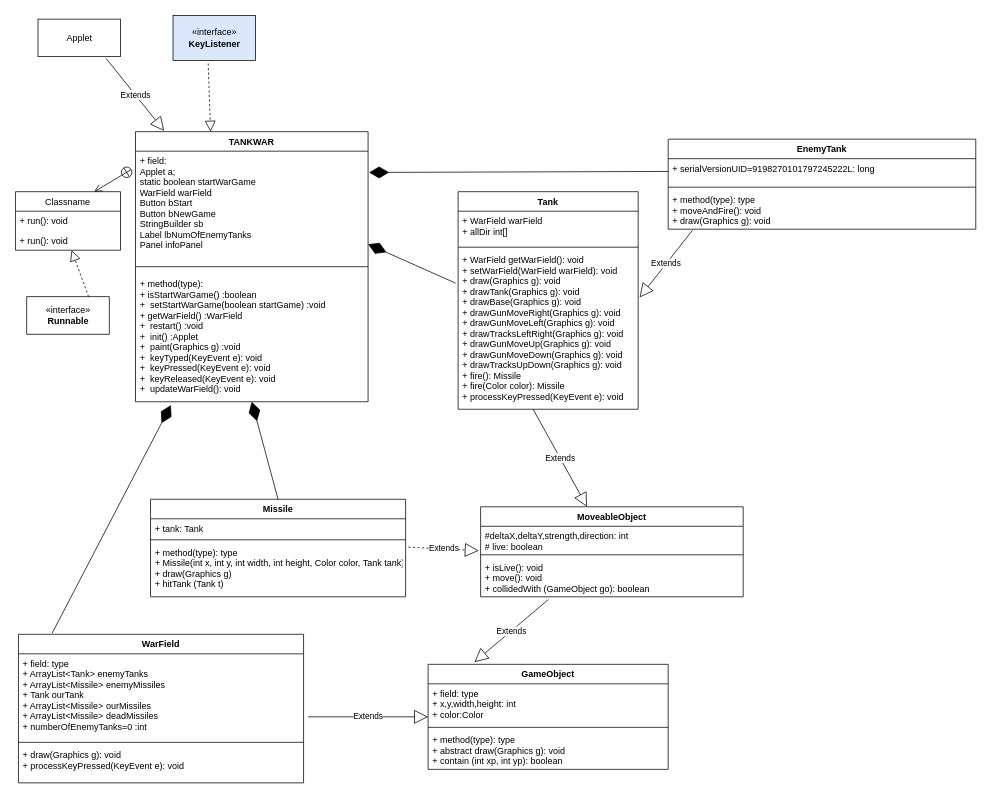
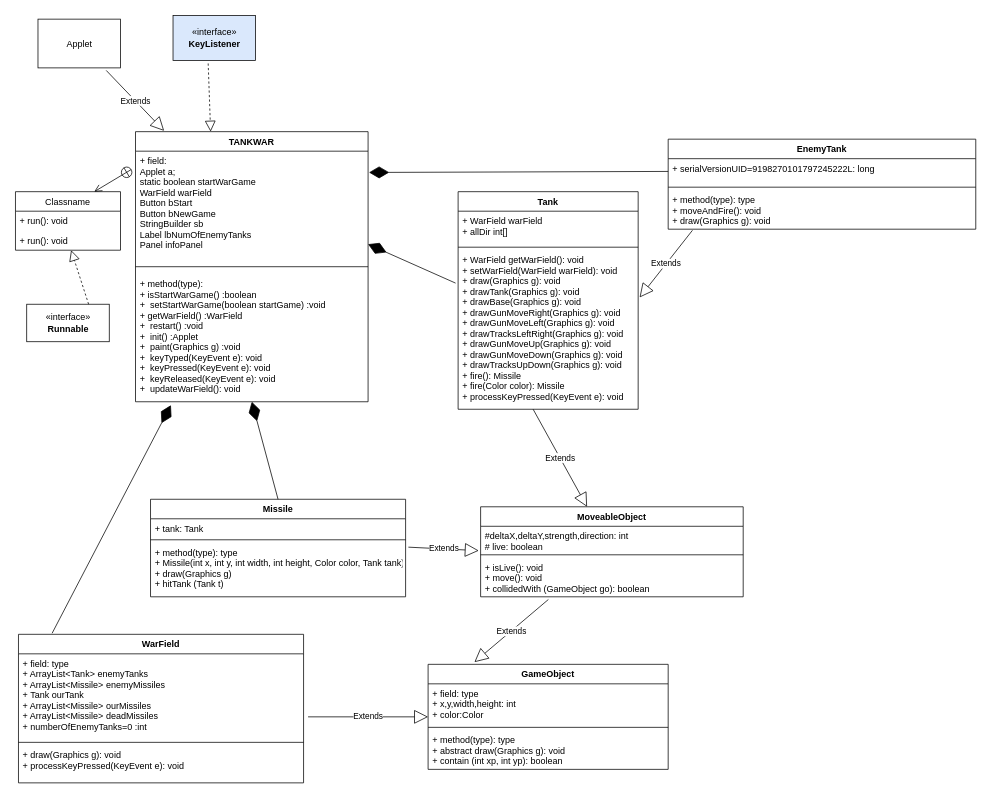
node "Applet": size 83x38 -> 83x49
node "«interface» Runnable": moved (68, 315) -> (68, 323)
edge "+ method(type): type + Missile(int x, int y, int width, int height, Color color, Tank tank) + draw(Graphics g) + hitTank (Tank t)" -> "#deltaX,deltaY,strength,direction: int # live: boolean": style dashed -> solid
